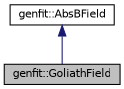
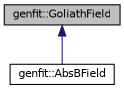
edge "genfit::GoliathField" -> "genfit::AbsBField": reversed
